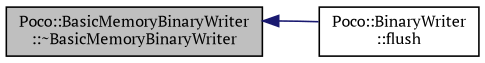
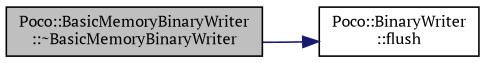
edge "Poco::BinaryWriter ::flush" -> "Poco::BasicMemoryBinaryWriter ::~BasicMemoryBinaryWriter": reversed
